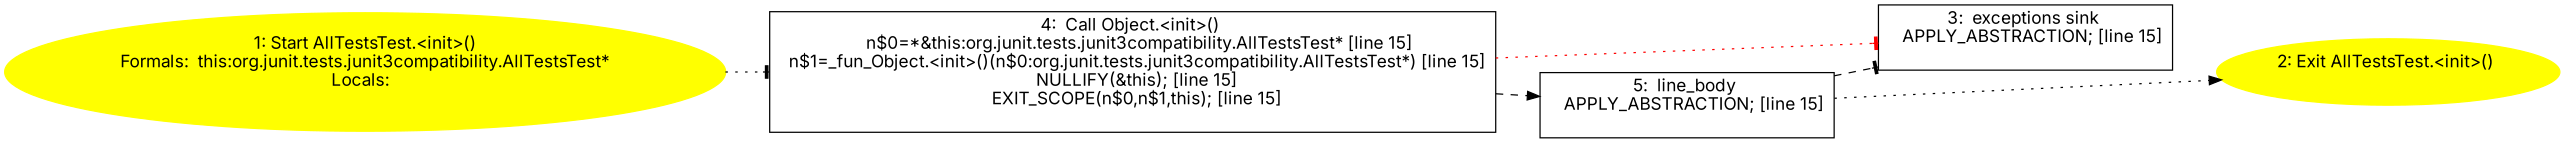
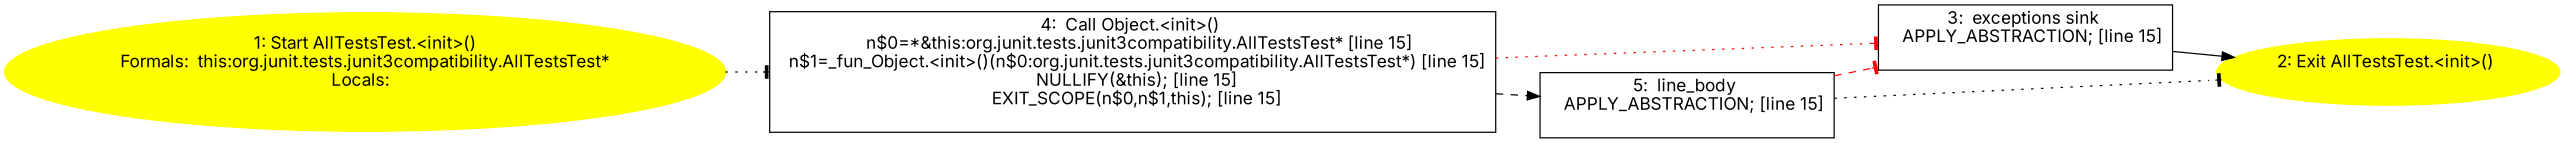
edge "3:  exceptions sink APPLY_ABSTRACTION; [line 15]" -> "2: Exit AllTestsTest.<init>()": added
edge "5:  line_body APPLY_ABSTRACTION; [line 15]" -> "3:  exceptions sink APPLY_ABSTRACTION; [line 15]": color black -> red
edge "5:  line_body APPLY_ABSTRACTION; [line 15]" -> "2: Exit AllTestsTest.<init>()": arrowhead normal -> tee
